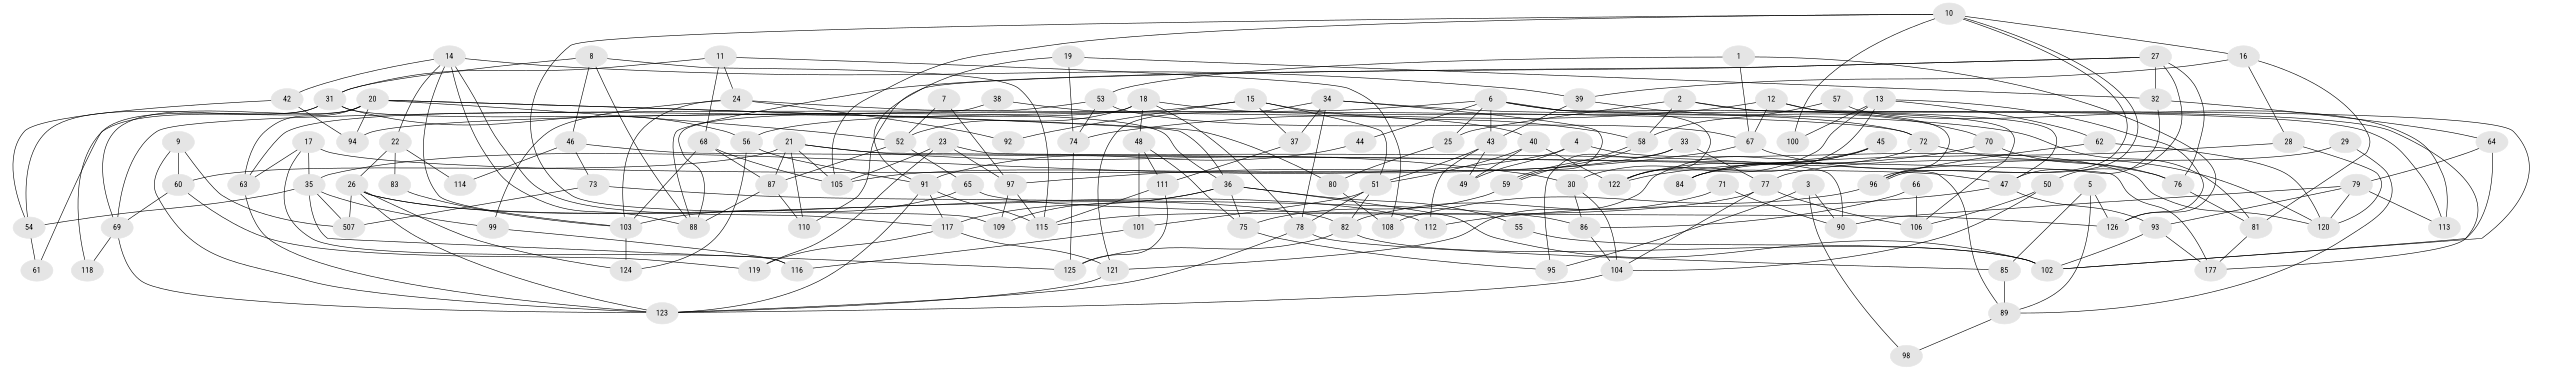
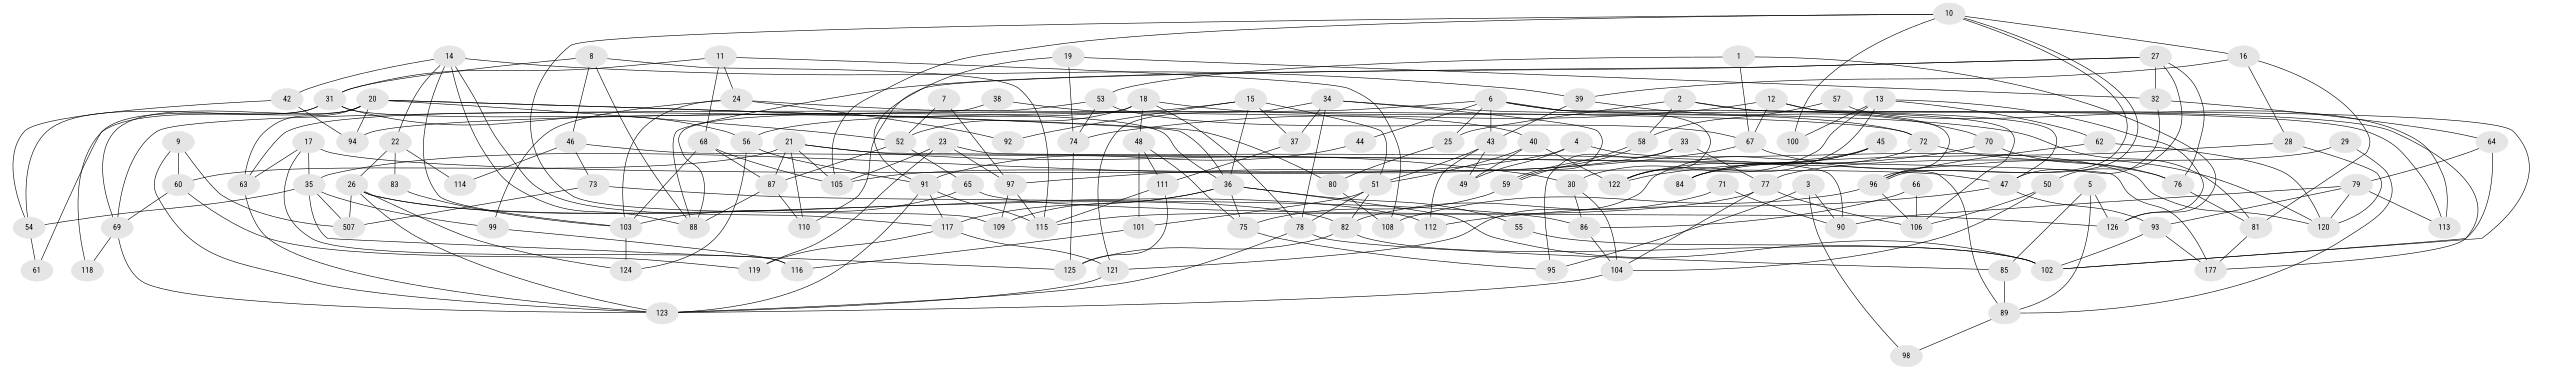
edge "15" -- "58": now "15" -- "36"
edge "96" -- "106": added
